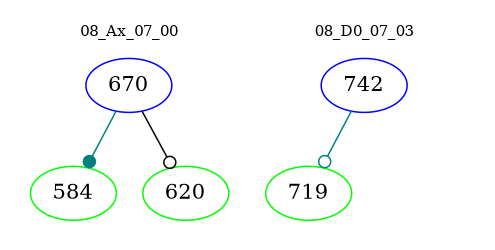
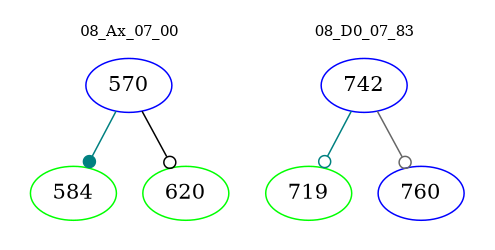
cluster "08_D0_07_03": label "08_D0_07_03" -> "08_D0_07_83"
node "670": label "670" -> "570"
node "760": added
